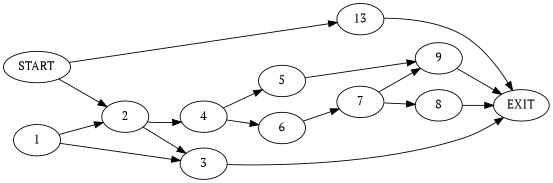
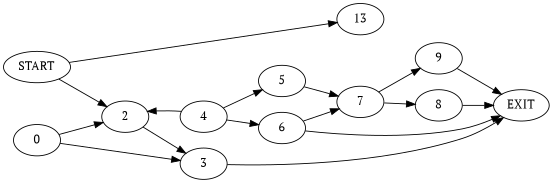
edge "13" -> "EXIT": now "6" -> "EXIT"
edge "5" -> "9": now "5" -> "7"
edge "2" -> "4": reversed
node "1": label "1" -> "0"
